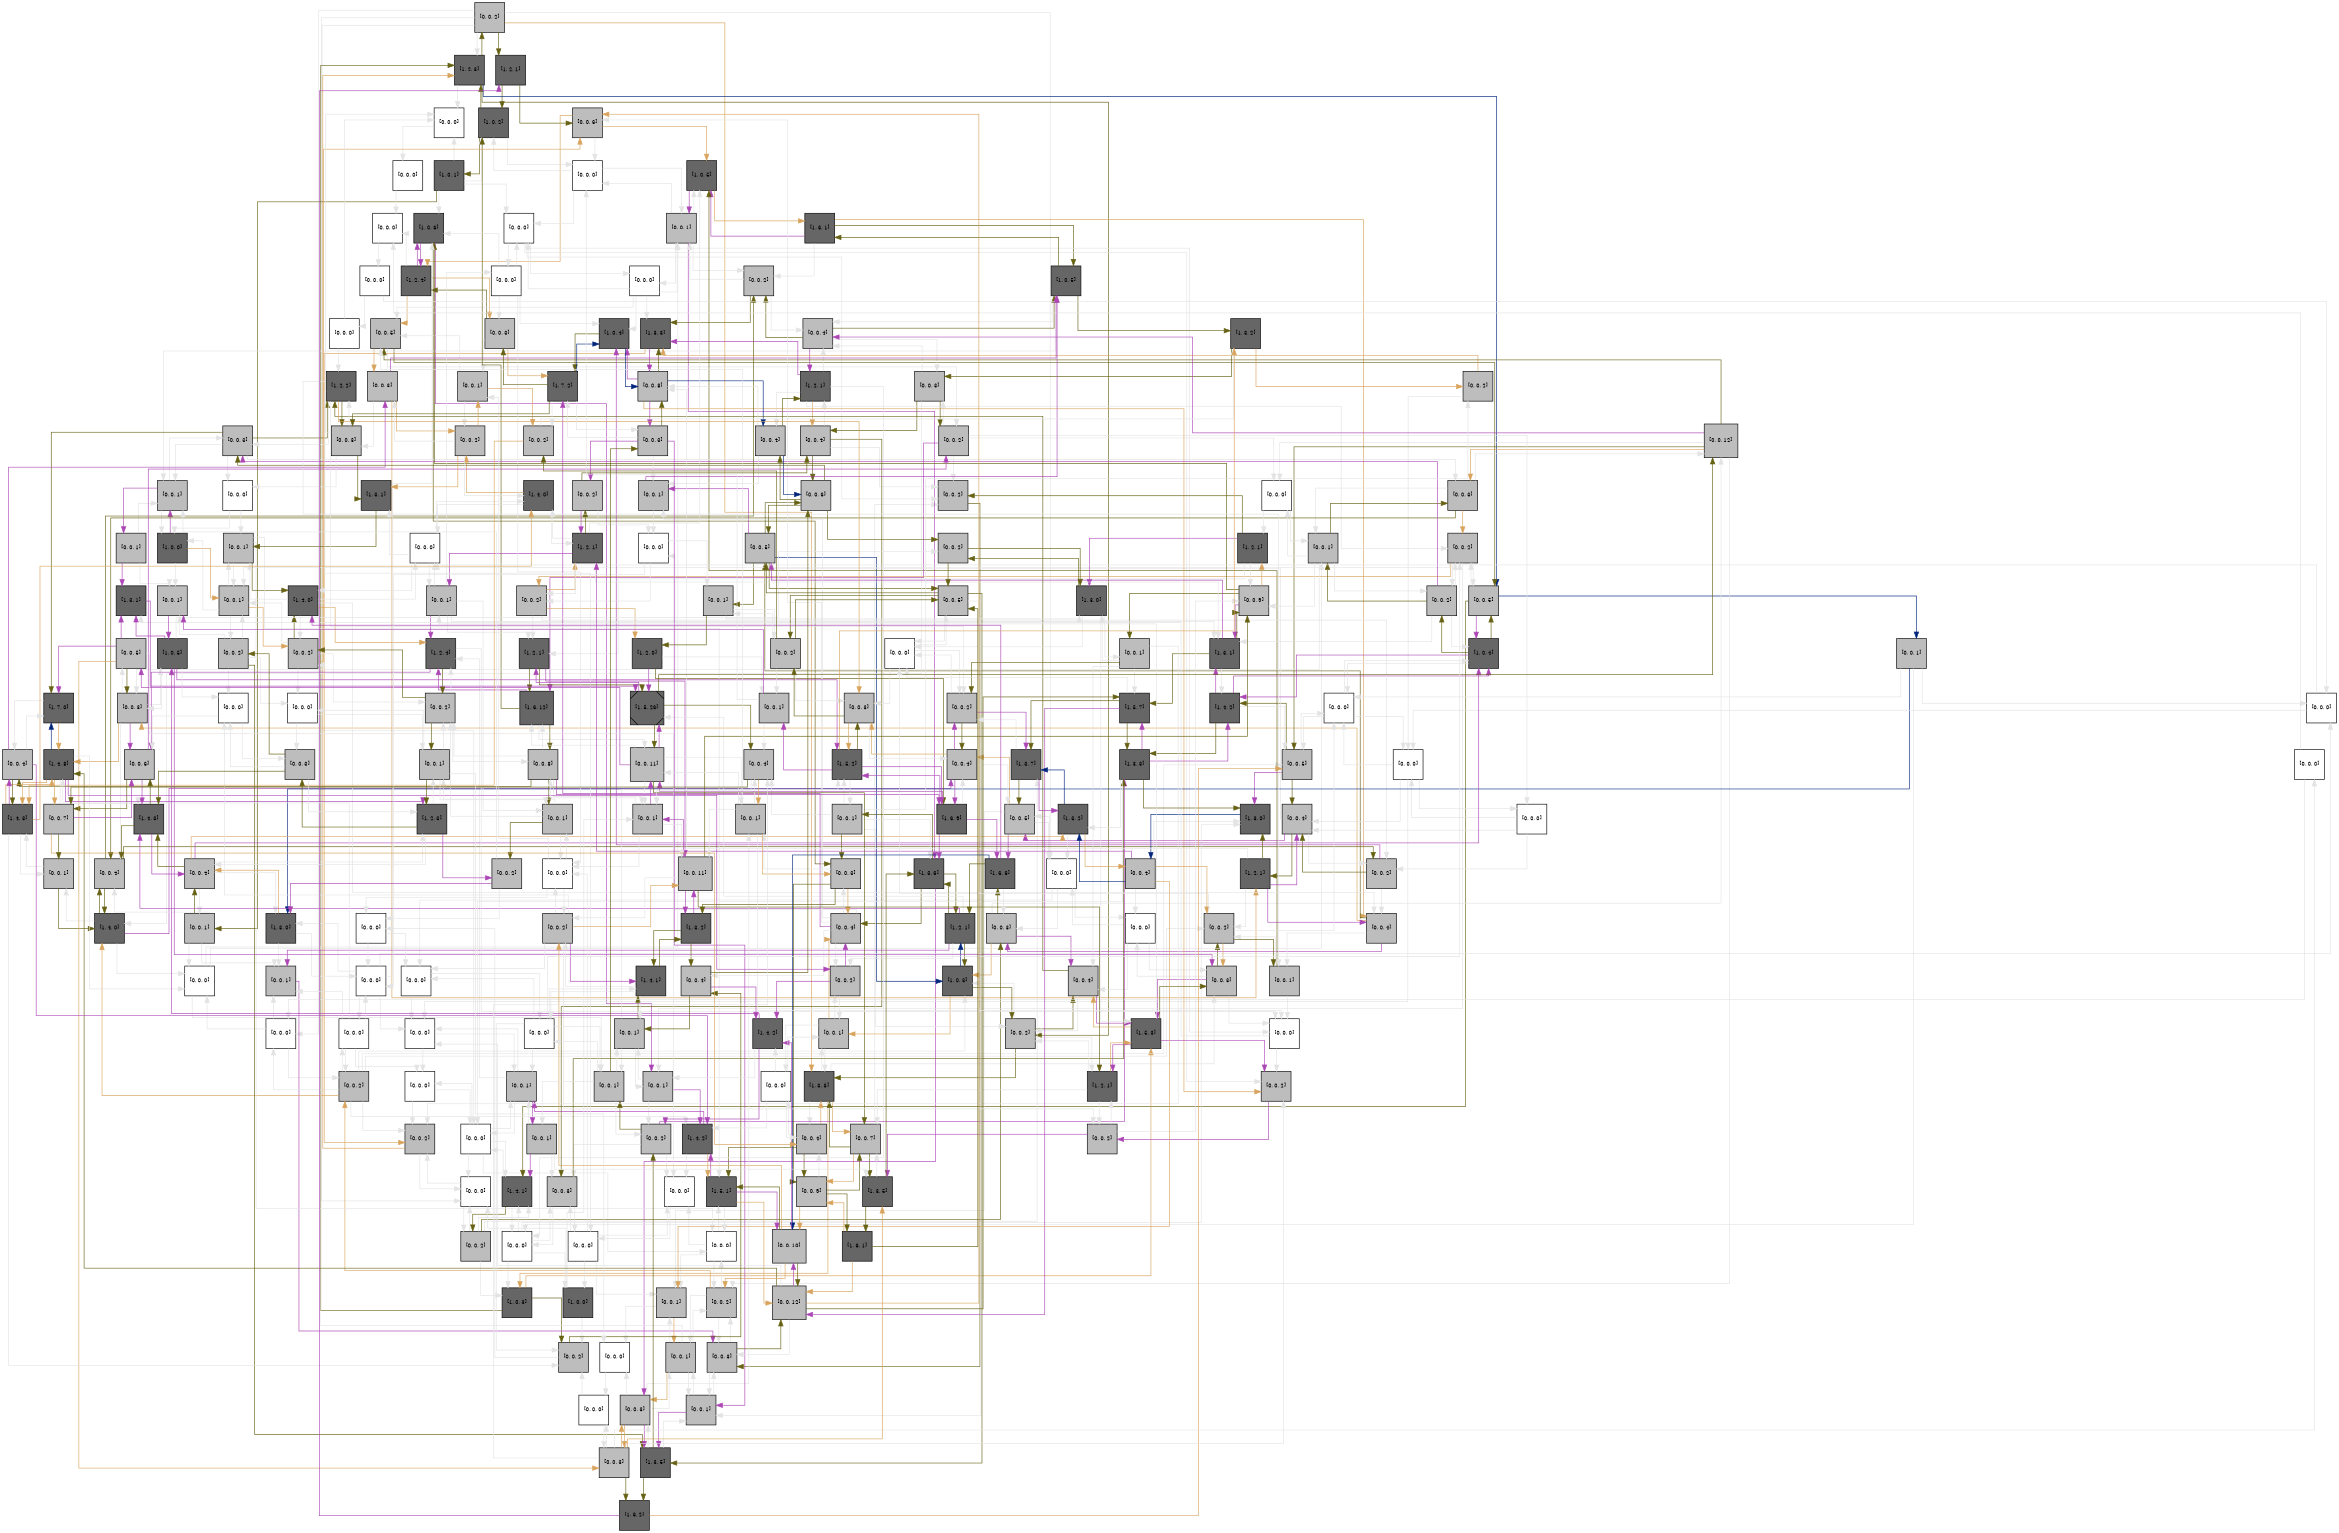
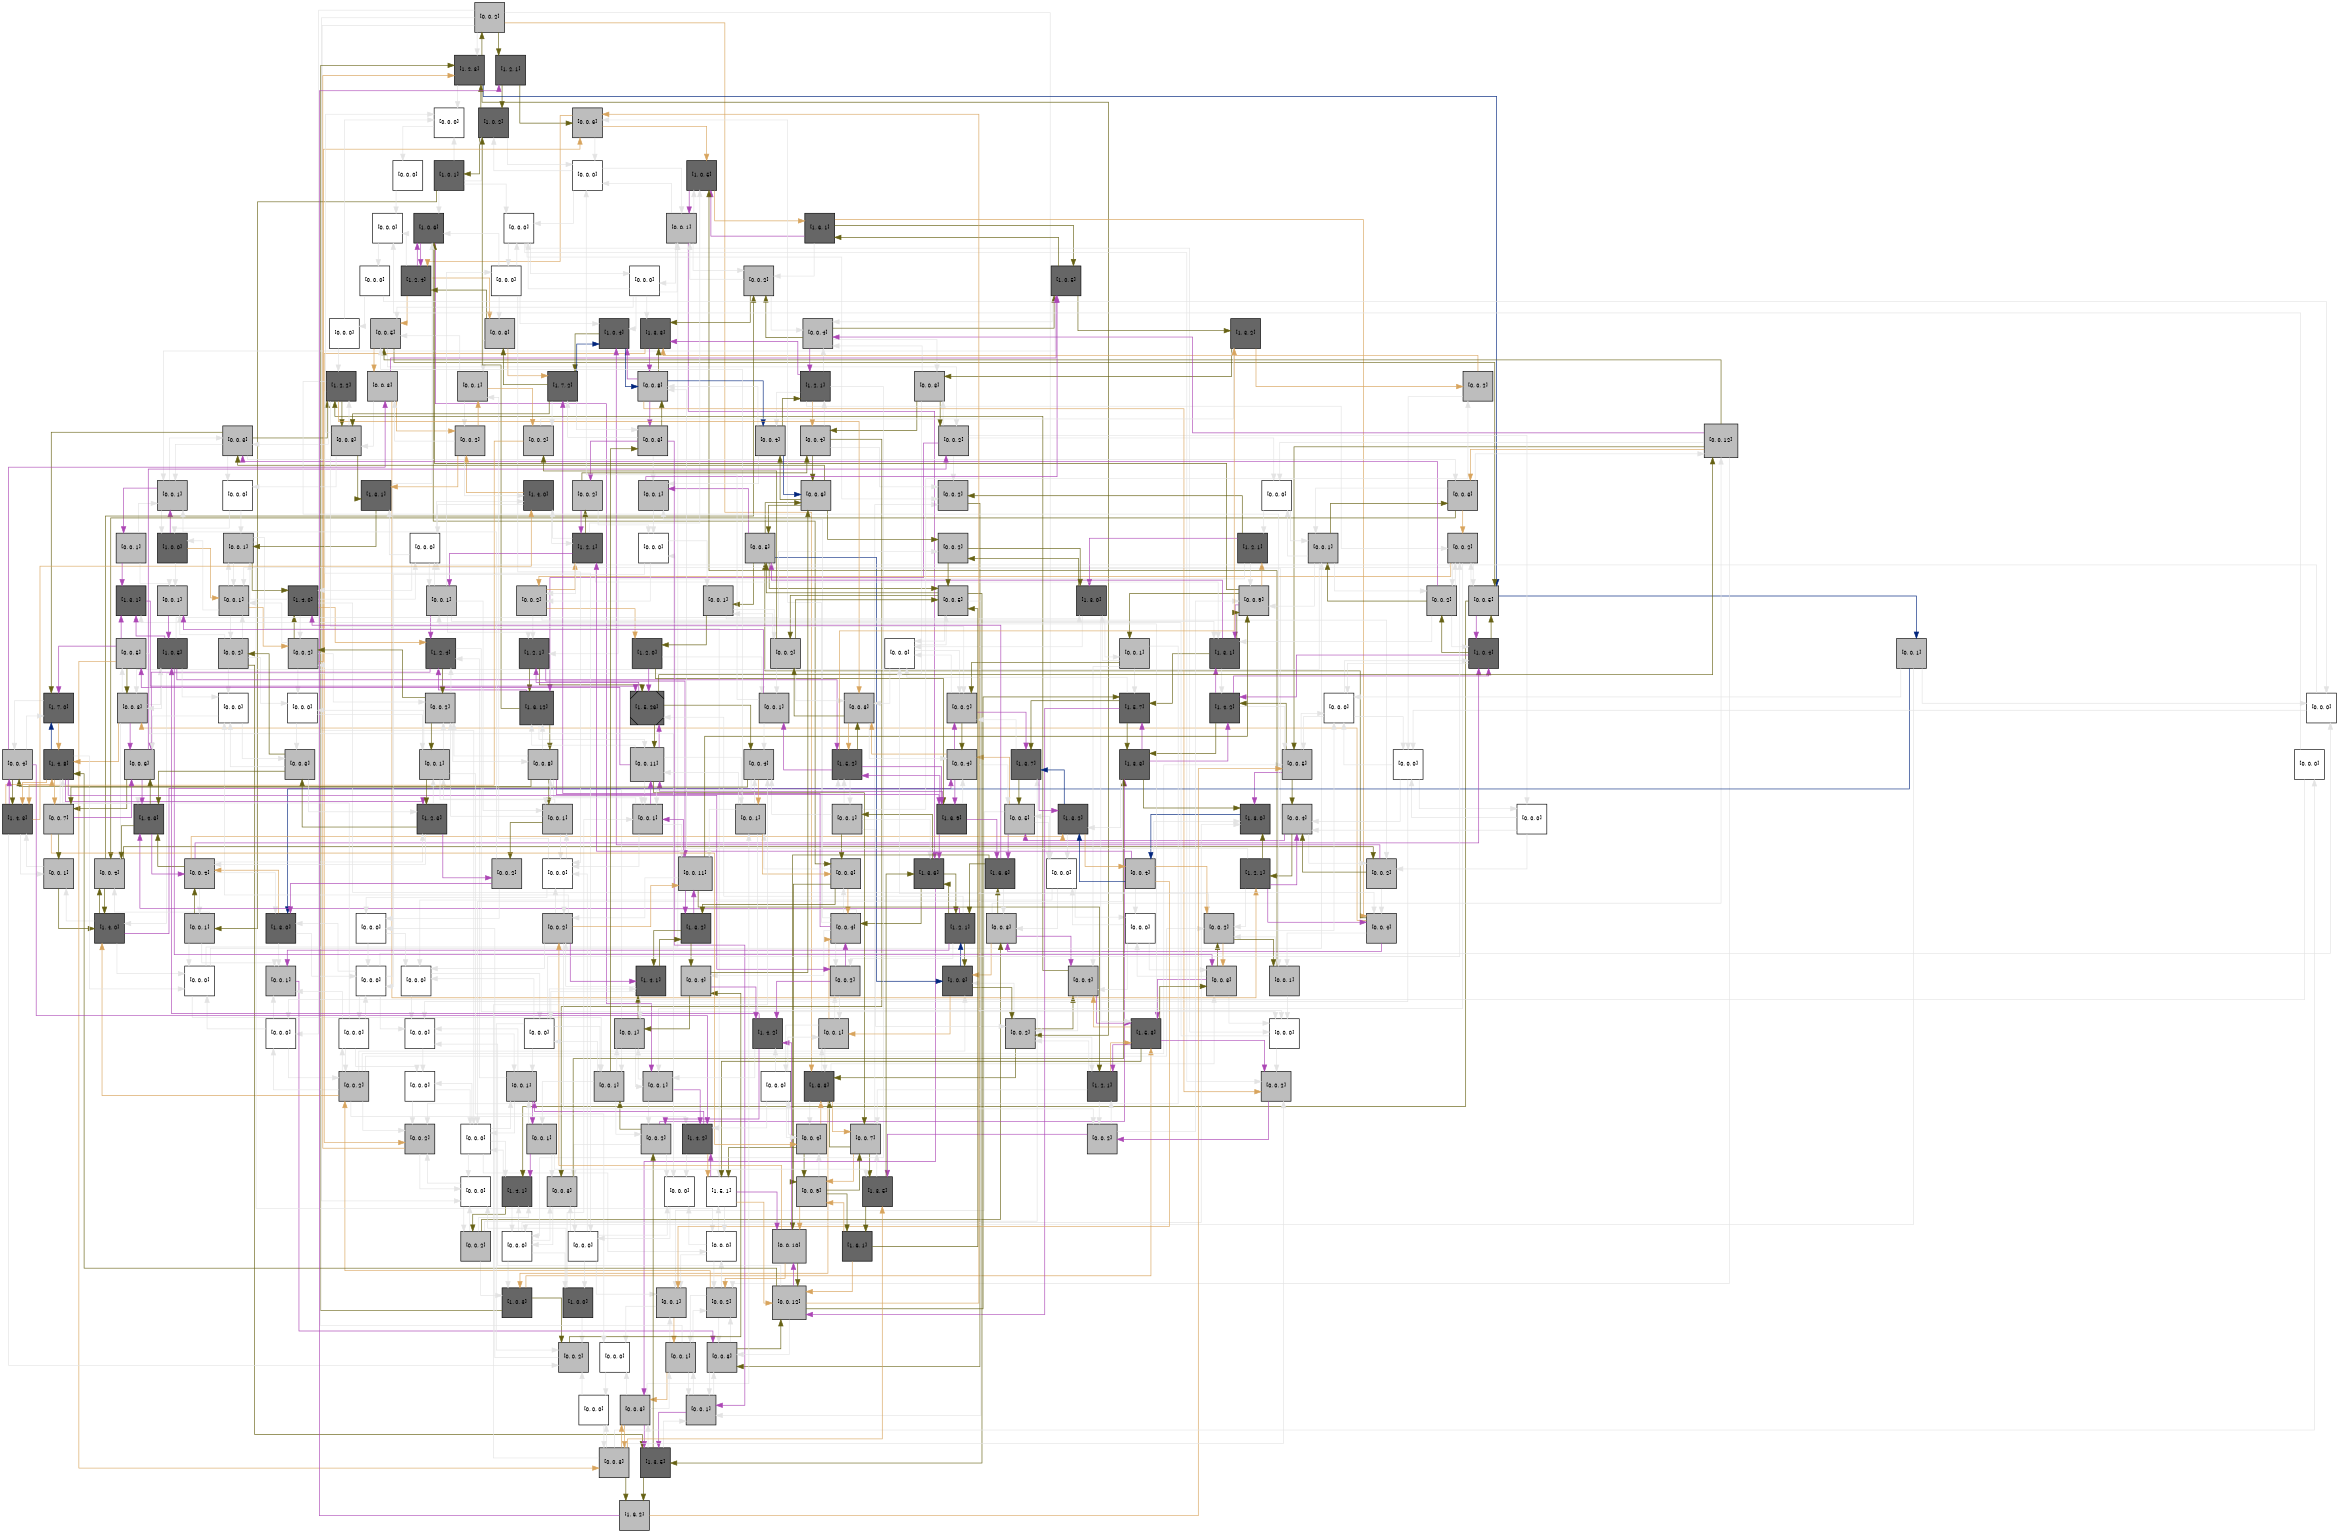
edge "[1, 6, 6]" -> "[0, 0, 10]": color #01257d -> #666113
edge "[0, 0, 10]" -> "[1, 5, 1]": now "[1, 5, 3]" -> "[1, 5, 1]"
node "[1, 5, 1]": fillcolor #666666 -> #ffffff
node "[1, 6, 2]": fillcolor #666666 -> #bdbdbd
